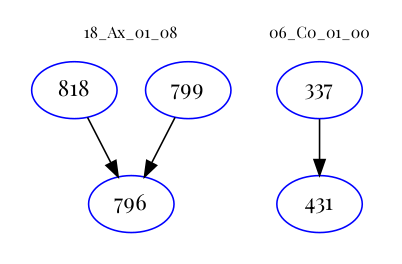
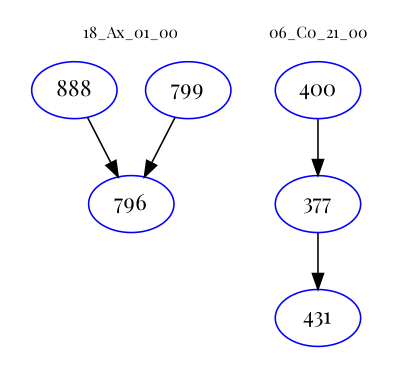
cluster "18_Ax_01_08": label "18_Ax_01_08" -> "18_Ax_01_00"
cluster "06_C0_01_00": label "06_C0_01_00" -> "06_C0_21_00"
node "818": label "818" -> "888"
node "400": added
node "337": label "337" -> "377"
